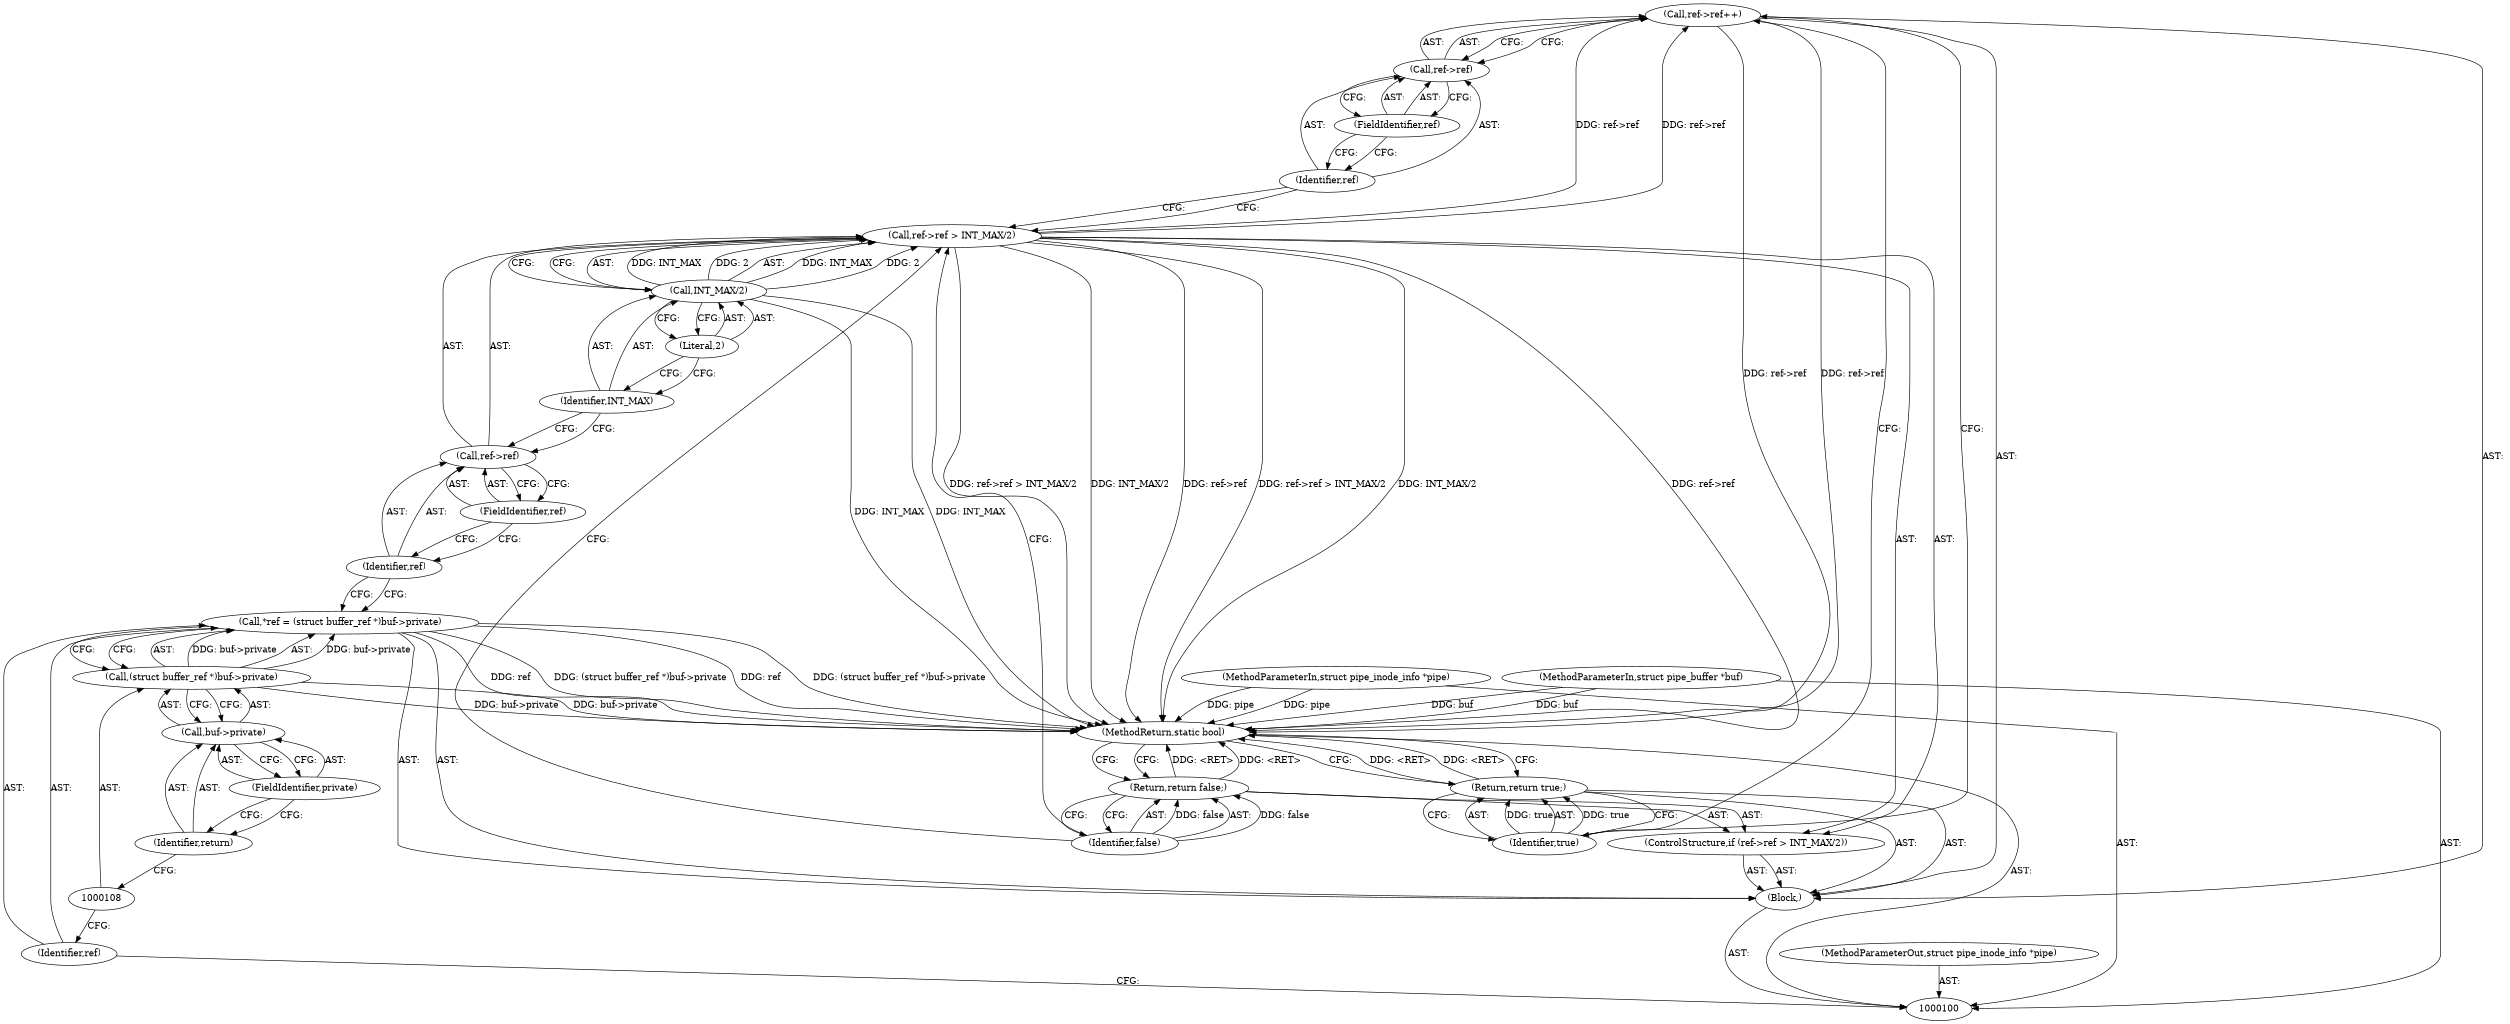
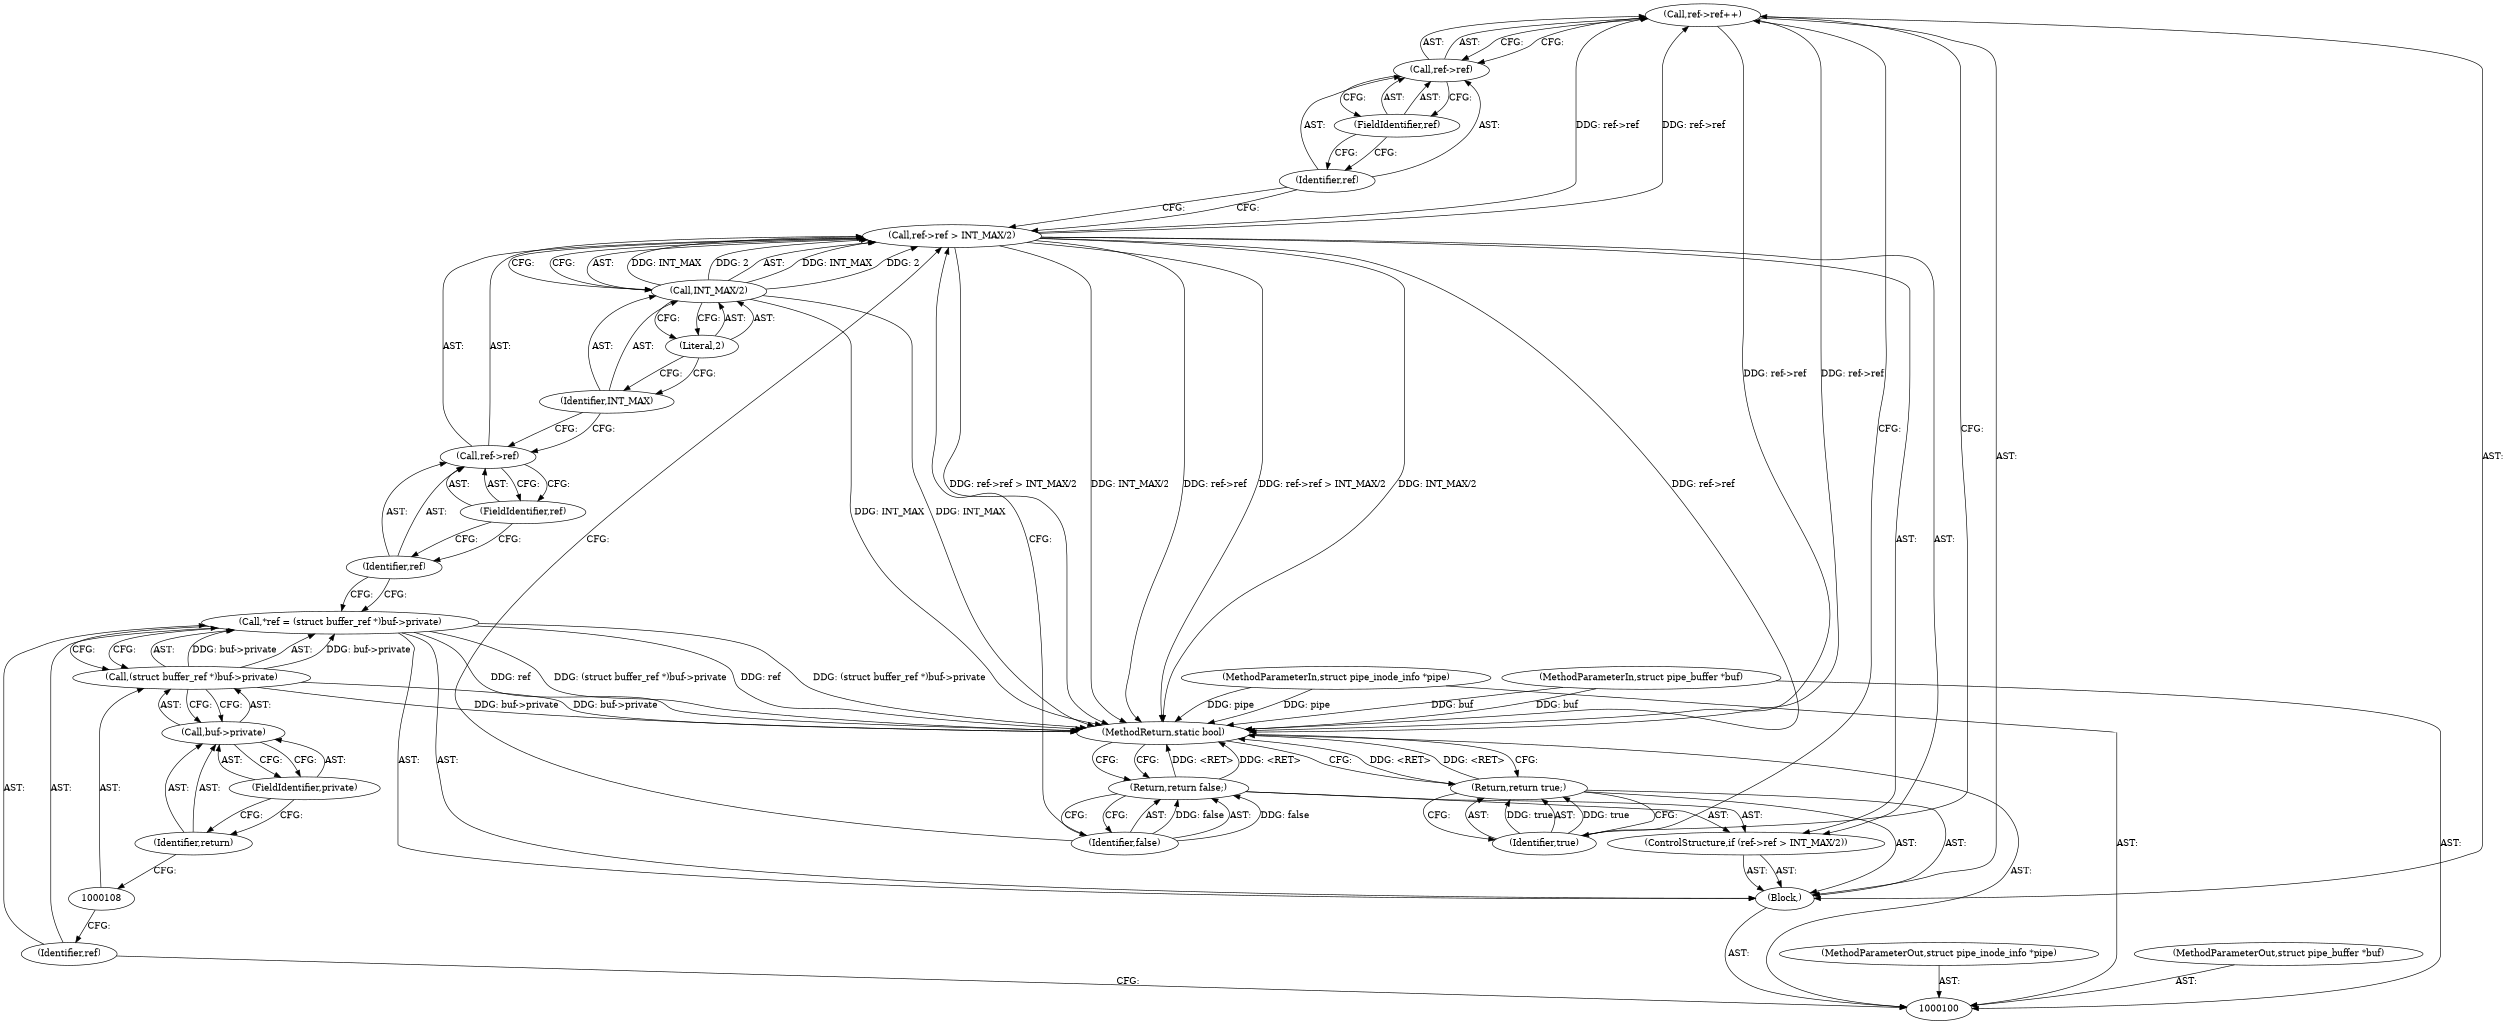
node "(MethodParameterOut,struct pipe_buffer *buf)": added
